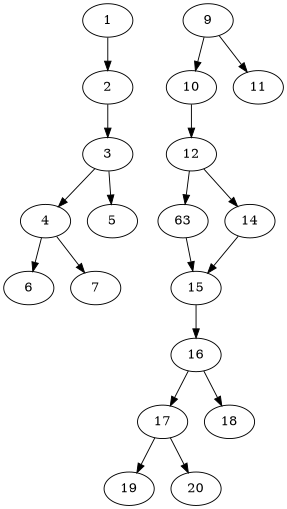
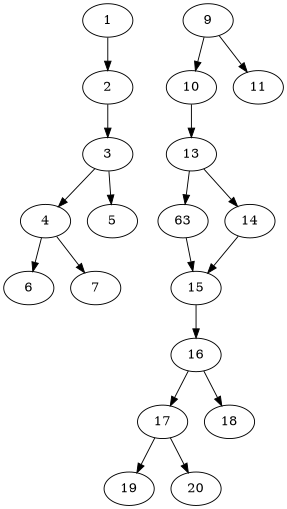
node "12": label "12" -> "13"
